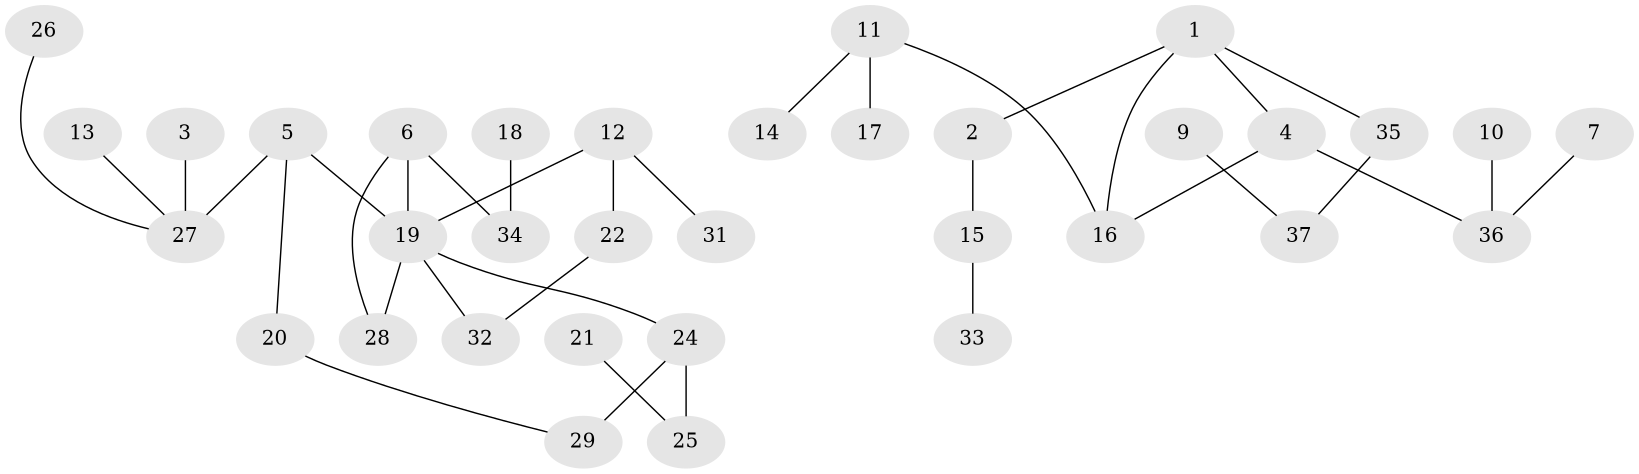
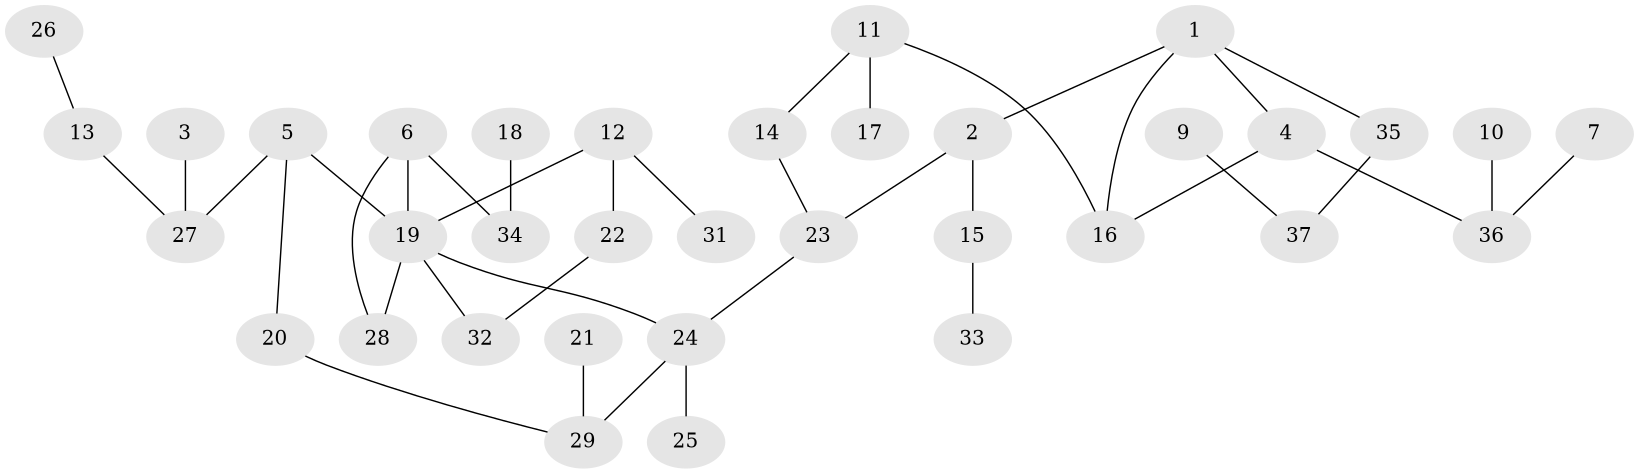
edge "26" -- "27": now "26" -- "13"
node "23": added
edge "21" -- "25": now "21" -- "29"
